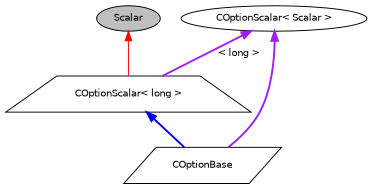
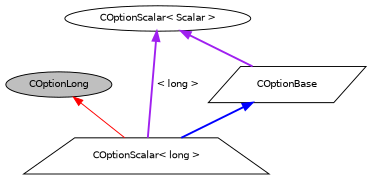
node "Scalar": label "Scalar" -> "COptionLong"
edge "COptionBase" -> "COptionScalar< long >": reversed
